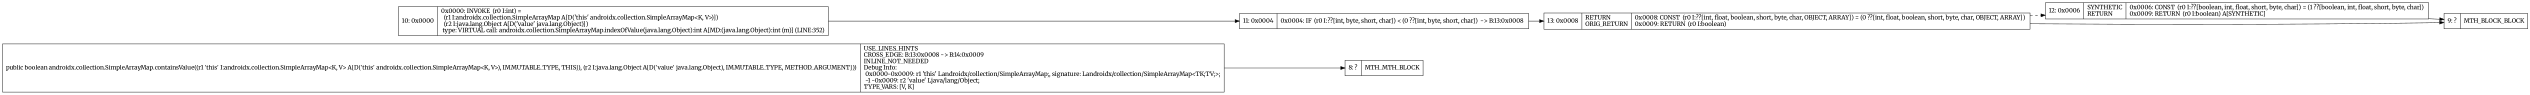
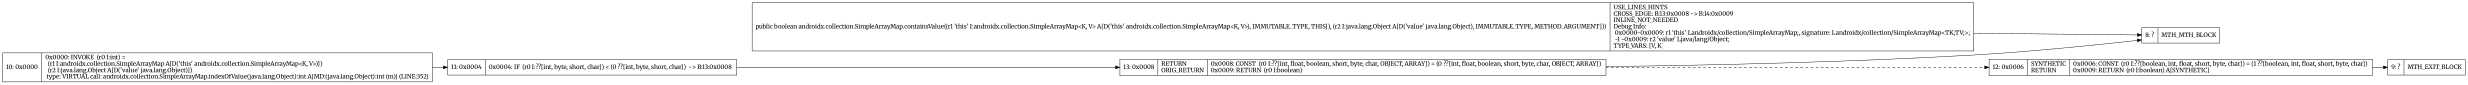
node "9: ?": text "MTH_BLOCK_BLOCK" -> "MTH_EXIT_BLOCK"
edge "13: 0x0008" -> "9: ?": now "13: 0x0008" -> "8: ?"
